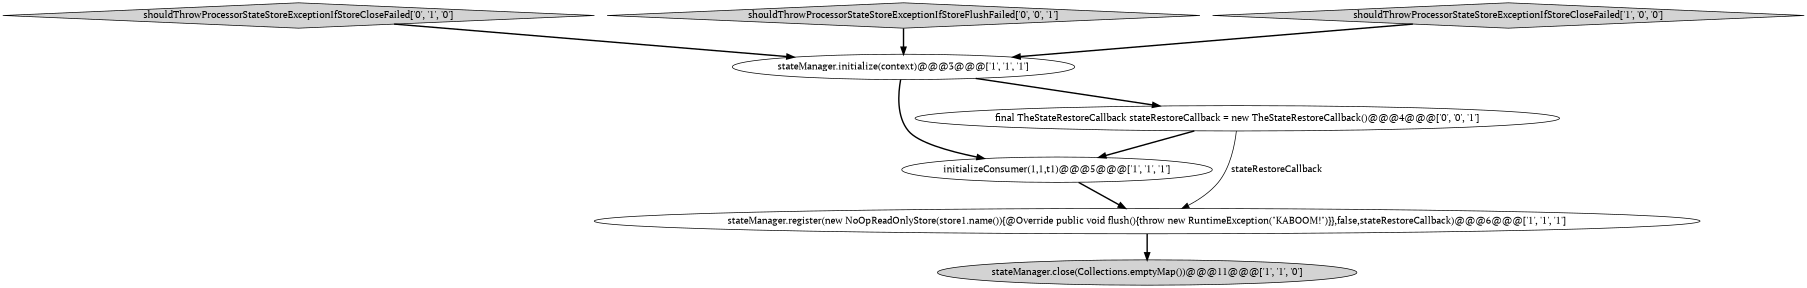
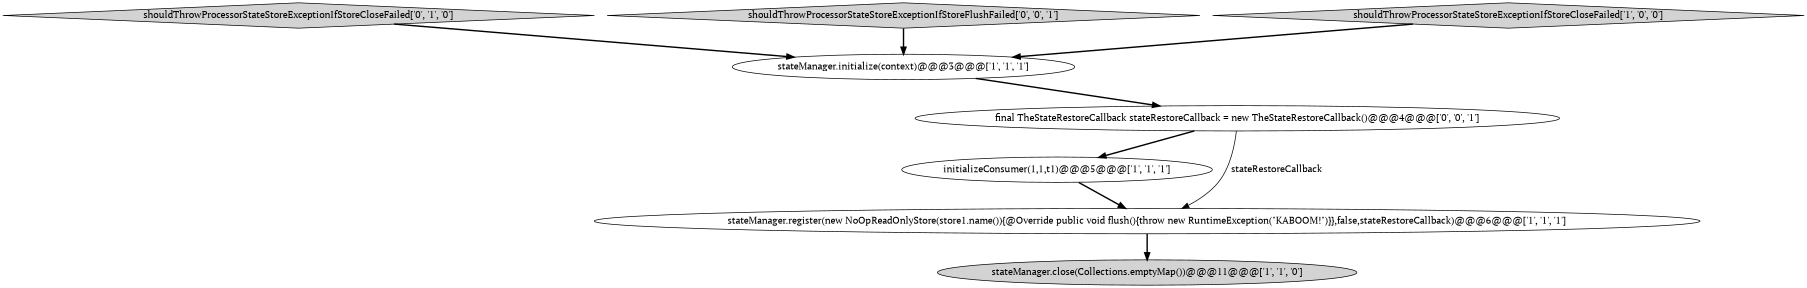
edge "stateManager.initialize(context)@@@3@@@['1', '1', '1']" -> "initializeConsumer(1,1,t1)@@@5@@@['1', '1', '1']": removed
